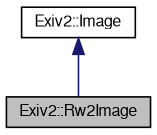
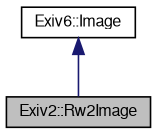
node "Exiv2::Image": label "Exiv2::Image" -> "Exiv6::Image"
